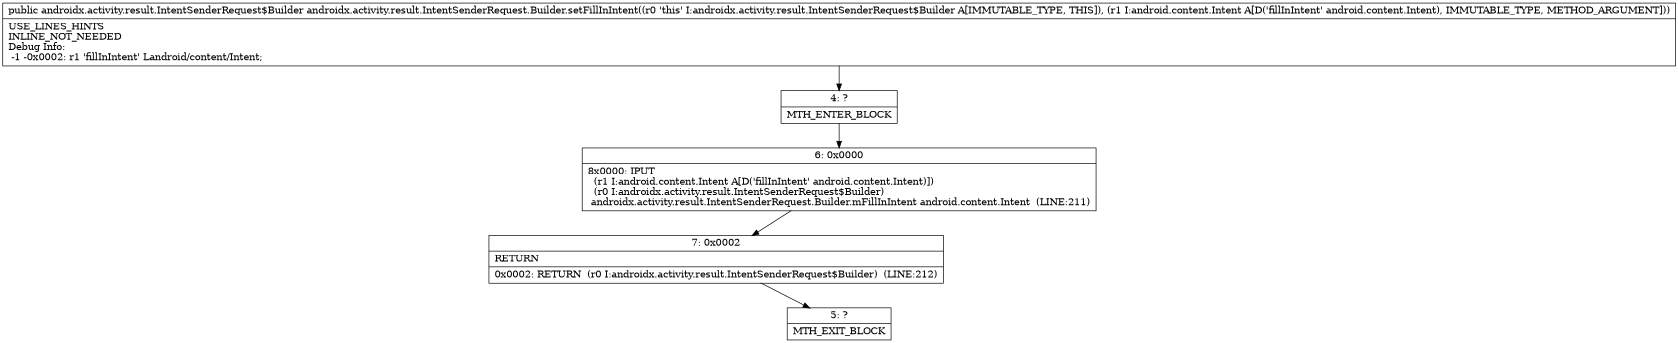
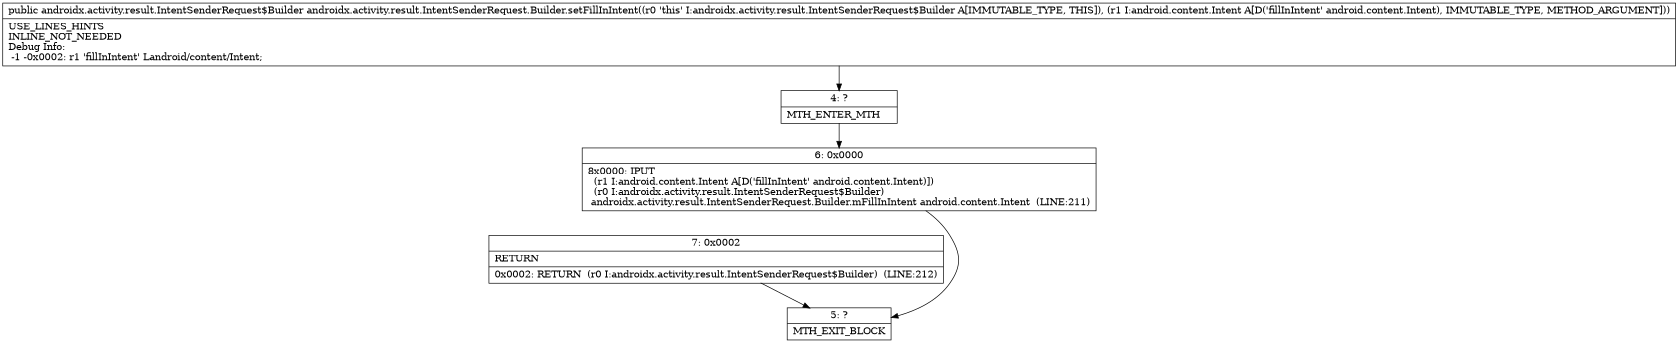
node "4: ?": text "MTH_ENTER_BLOCK" -> "MTH_ENTER_MTH"
edge "6: 0x0000" -> "7: 0x0002": now "6: 0x0000" -> "5: ?"
